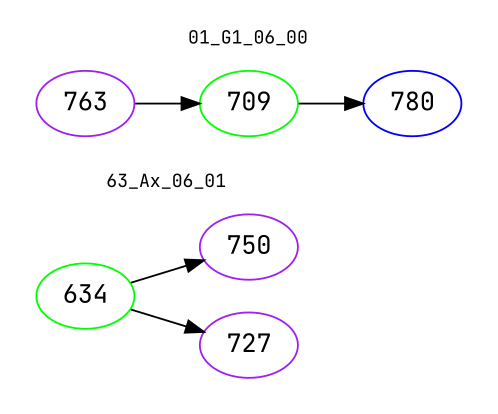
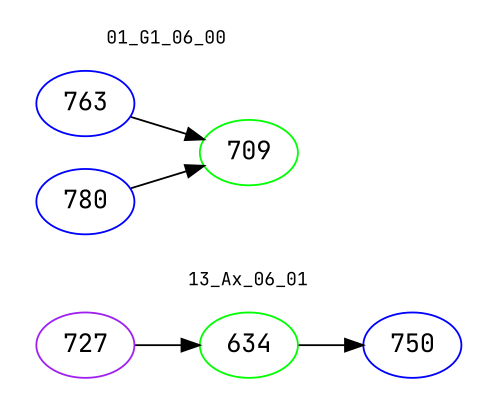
node "763": color purple -> blue
edge "709" -> "780": reversed
cluster "63_Ax_06_01": label "63_Ax_06_01" -> "13_Ax_06_01"
node "750": color purple -> blue
edge "634" -> "727": reversed
